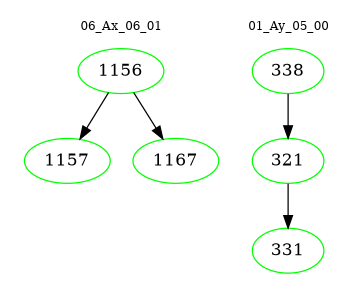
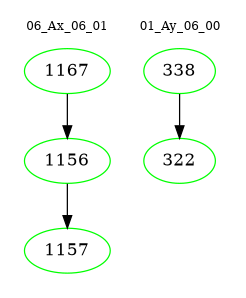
cluster "01_Ay_05_00": label "01_Ay_05_00" -> "01_Ay_06_00"
edge "1156" -> "1167": reversed
node "321": label "321" -> "322"
node "331": removed
